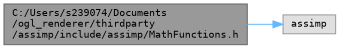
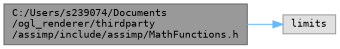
node "assimp": label "assimp" -> "limits"
